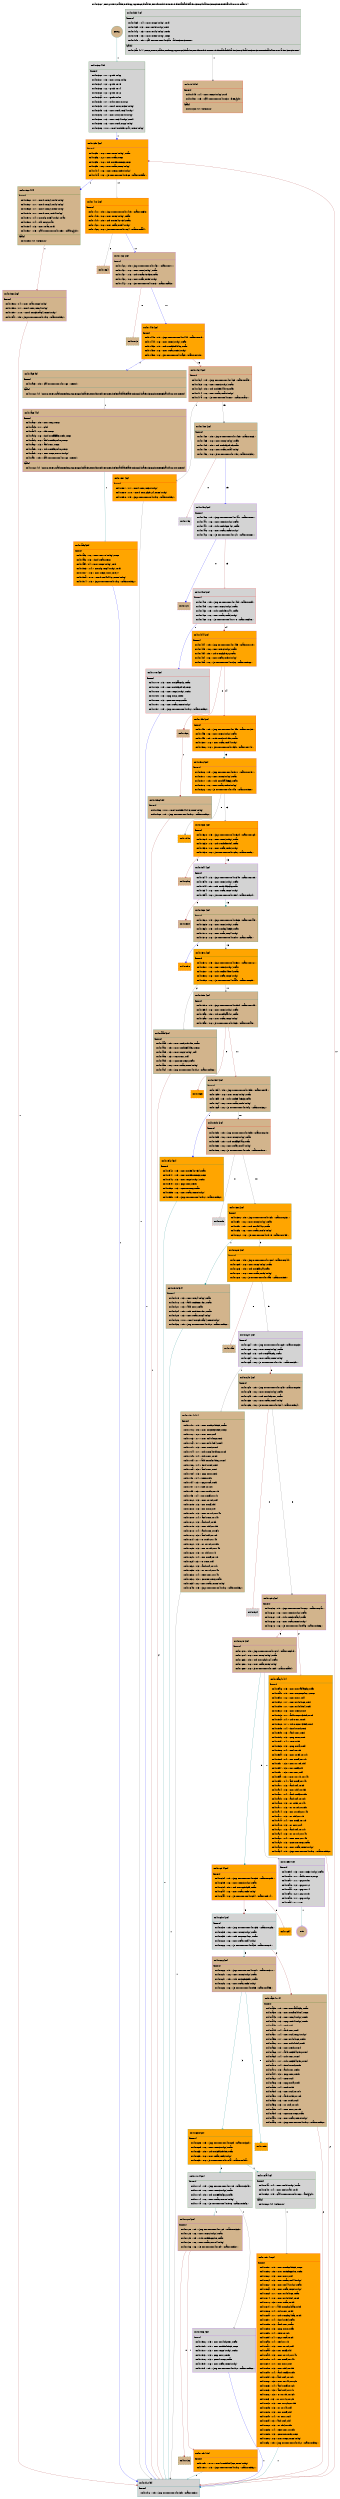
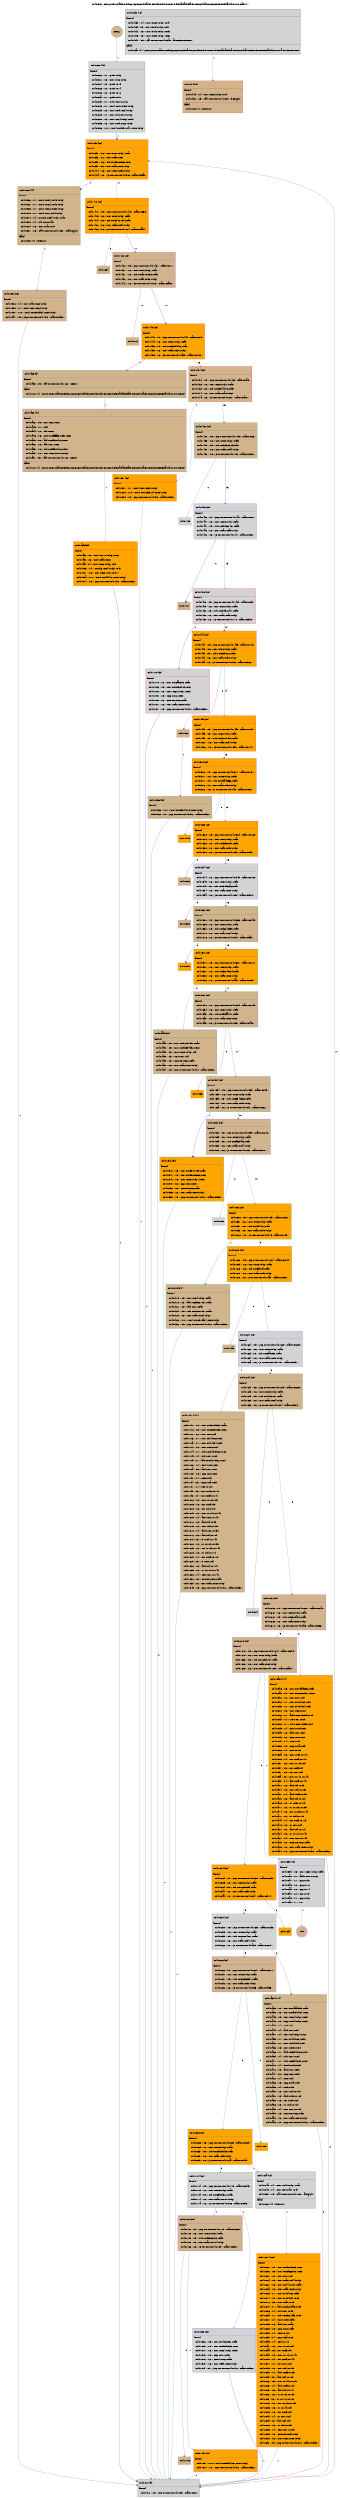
node "0x4015d0 [28]": color red -> purple
